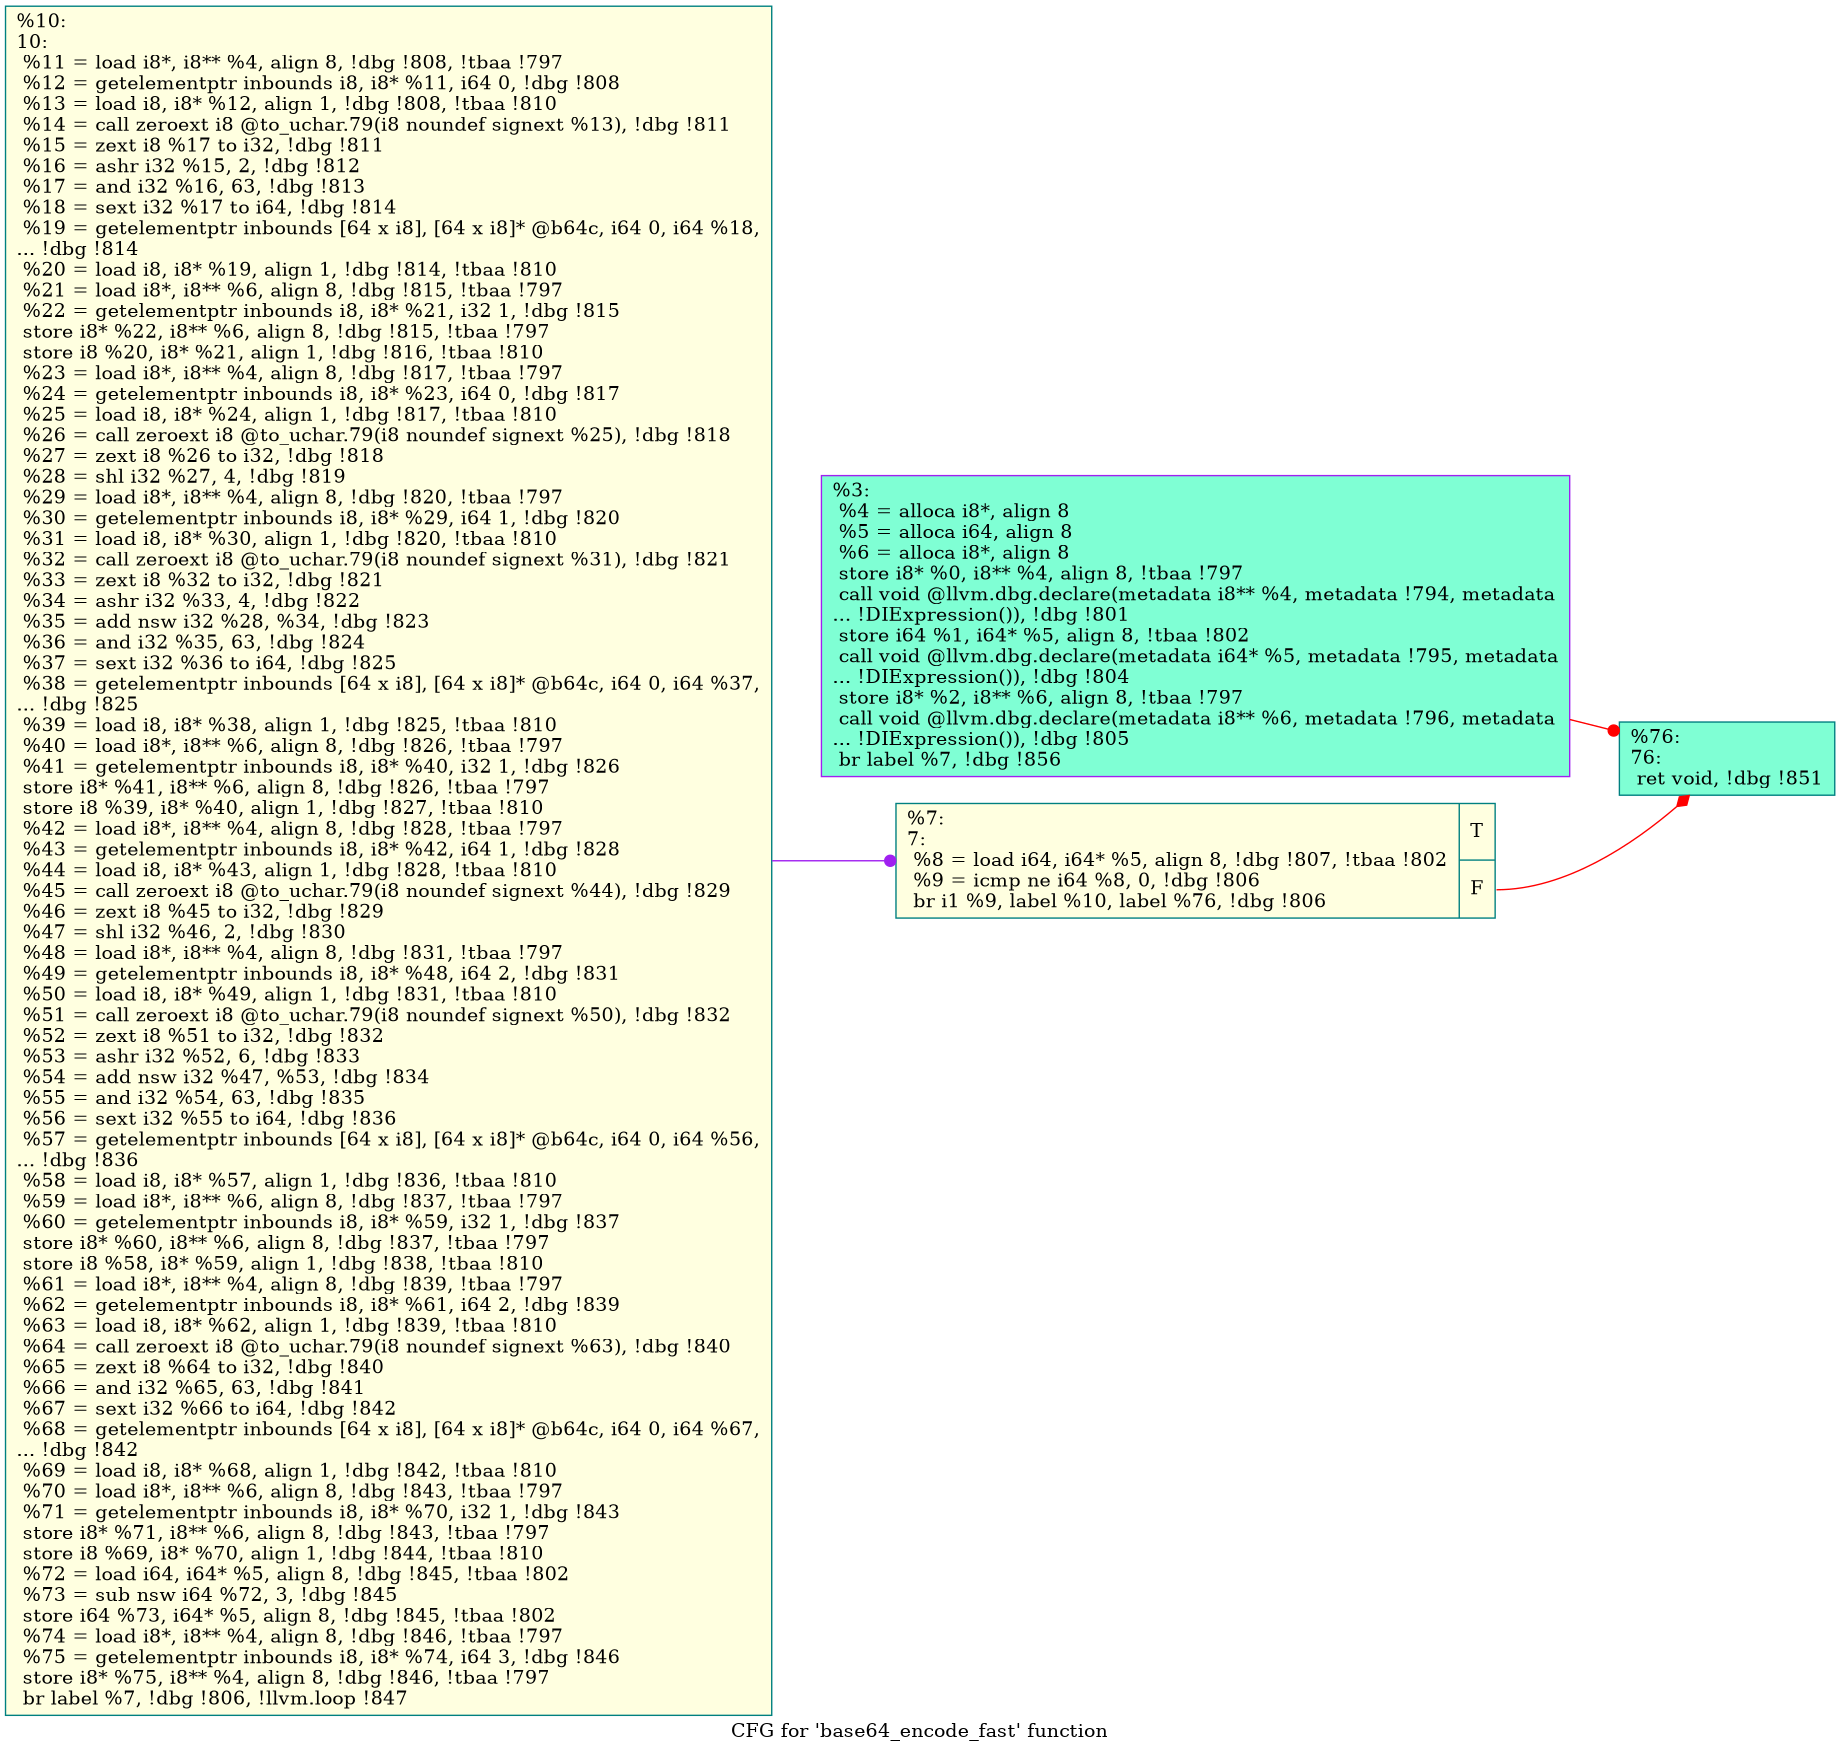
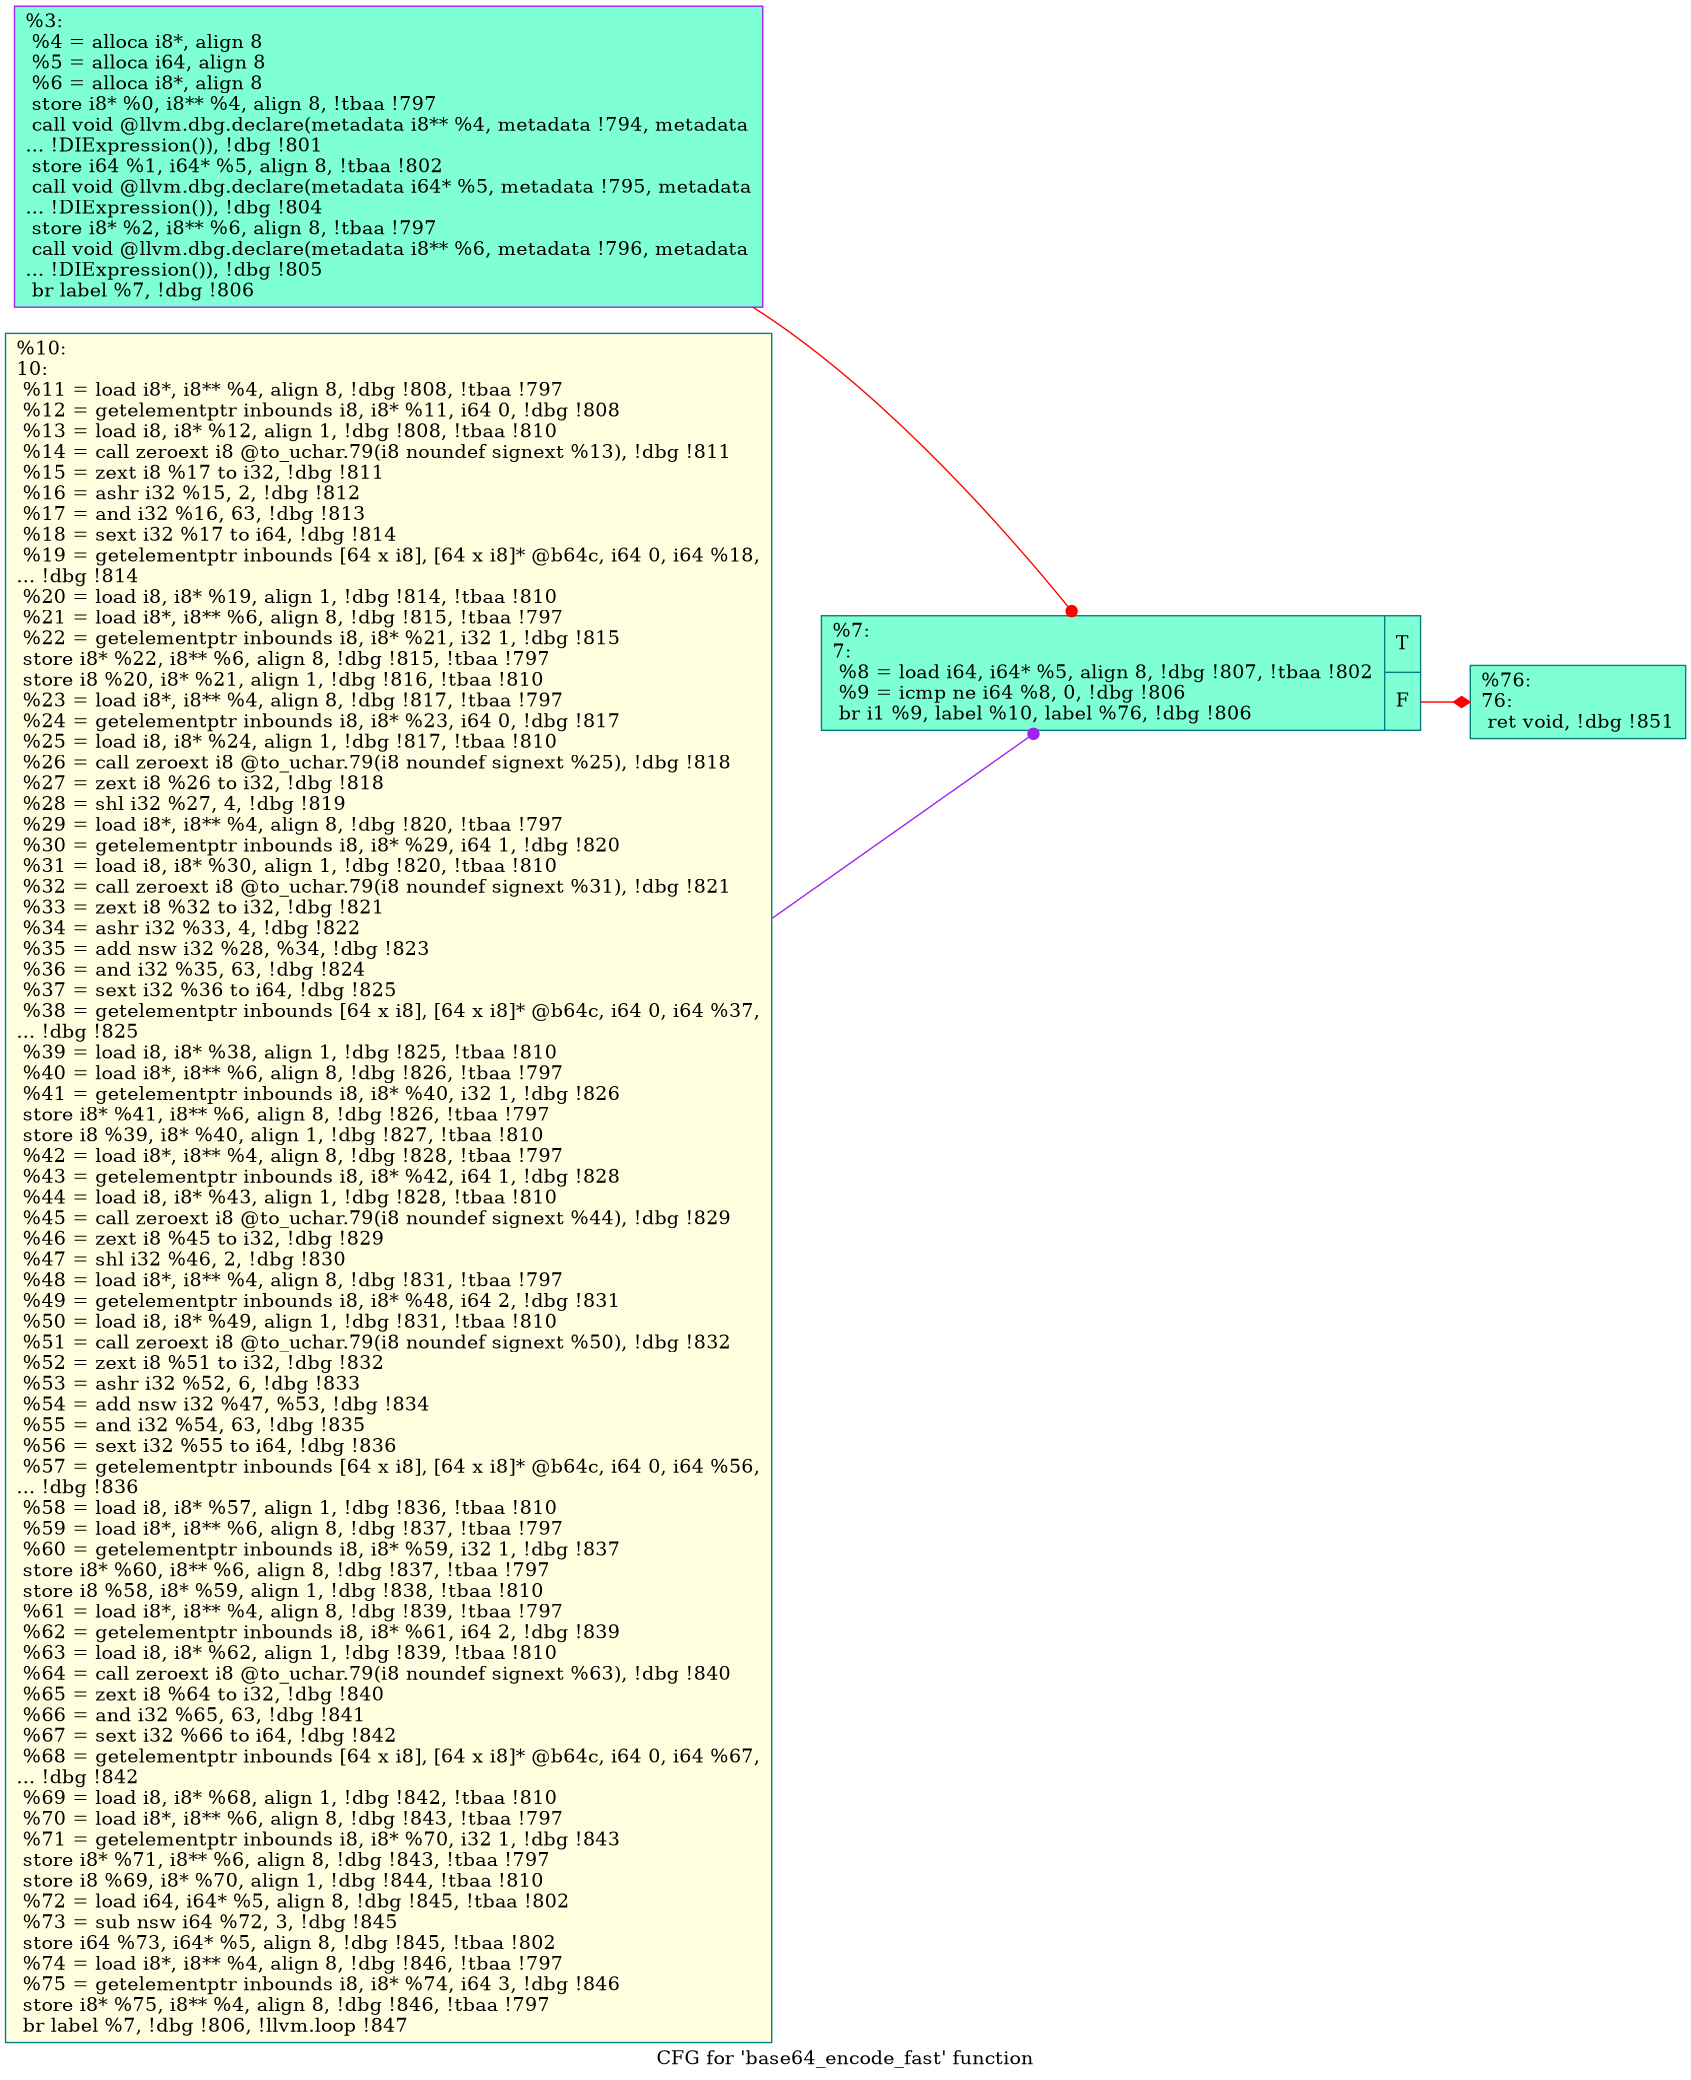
edge "%3:" -> "%76:": now "%3:" -> "%7:"
node "%3:": text "br label %7, !dbg !856" -> "br label %7, !dbg !806"
node "%7:": fillcolor lightyellow -> aquamarine
